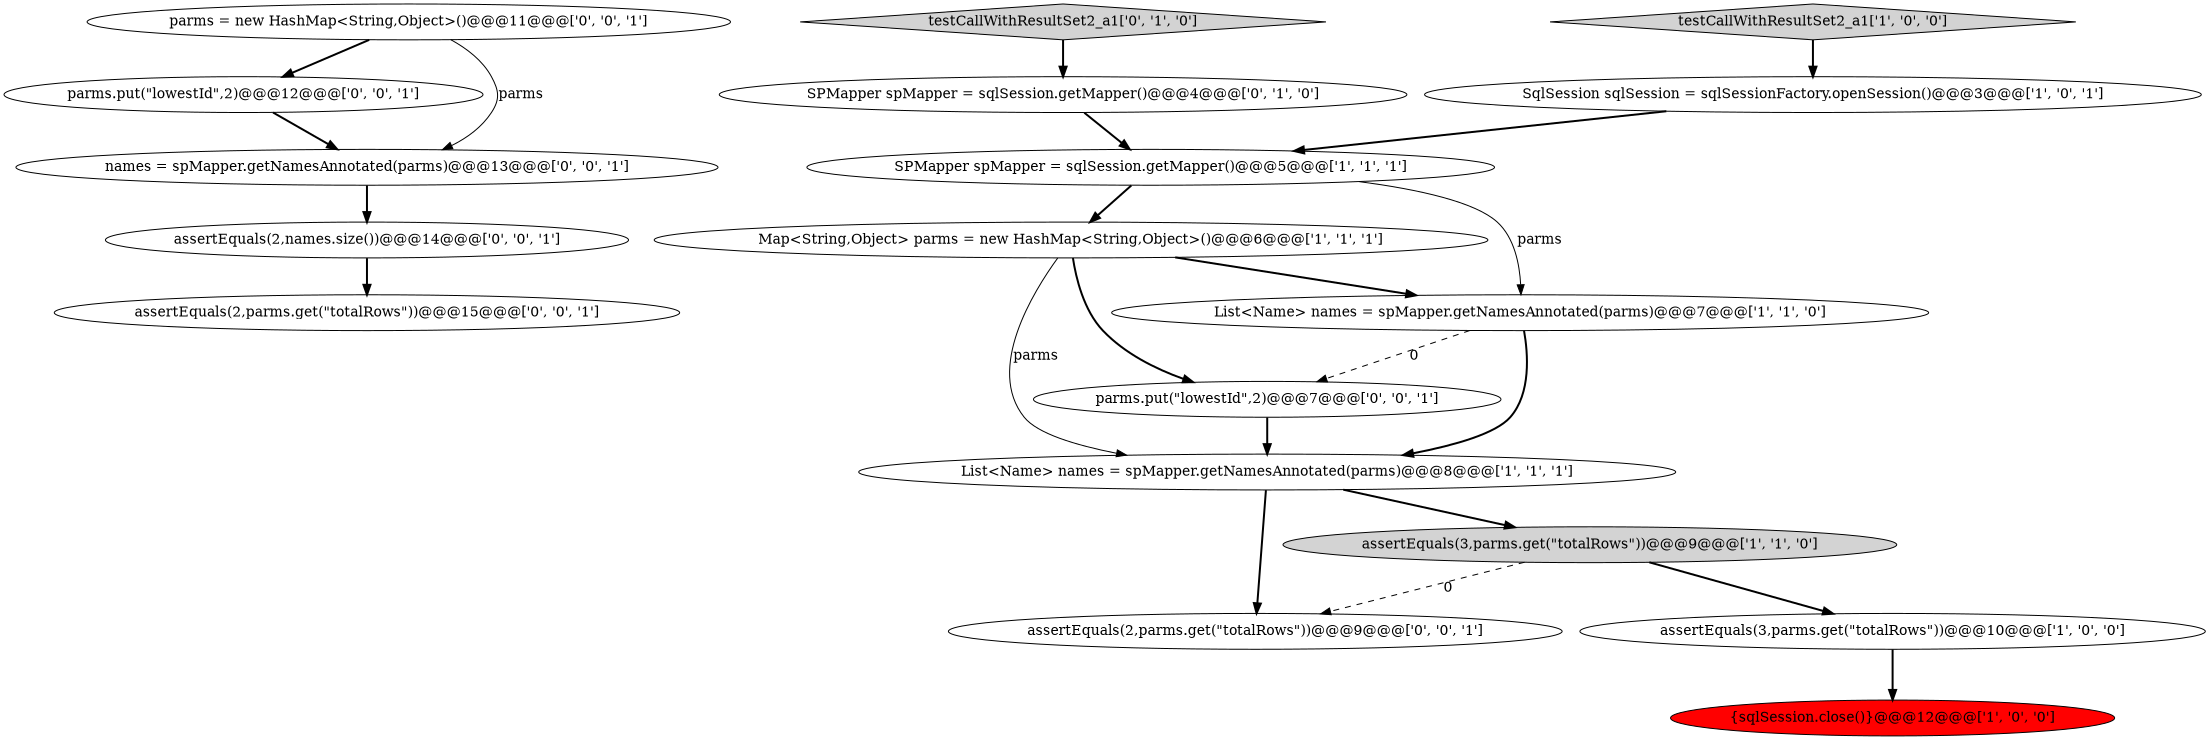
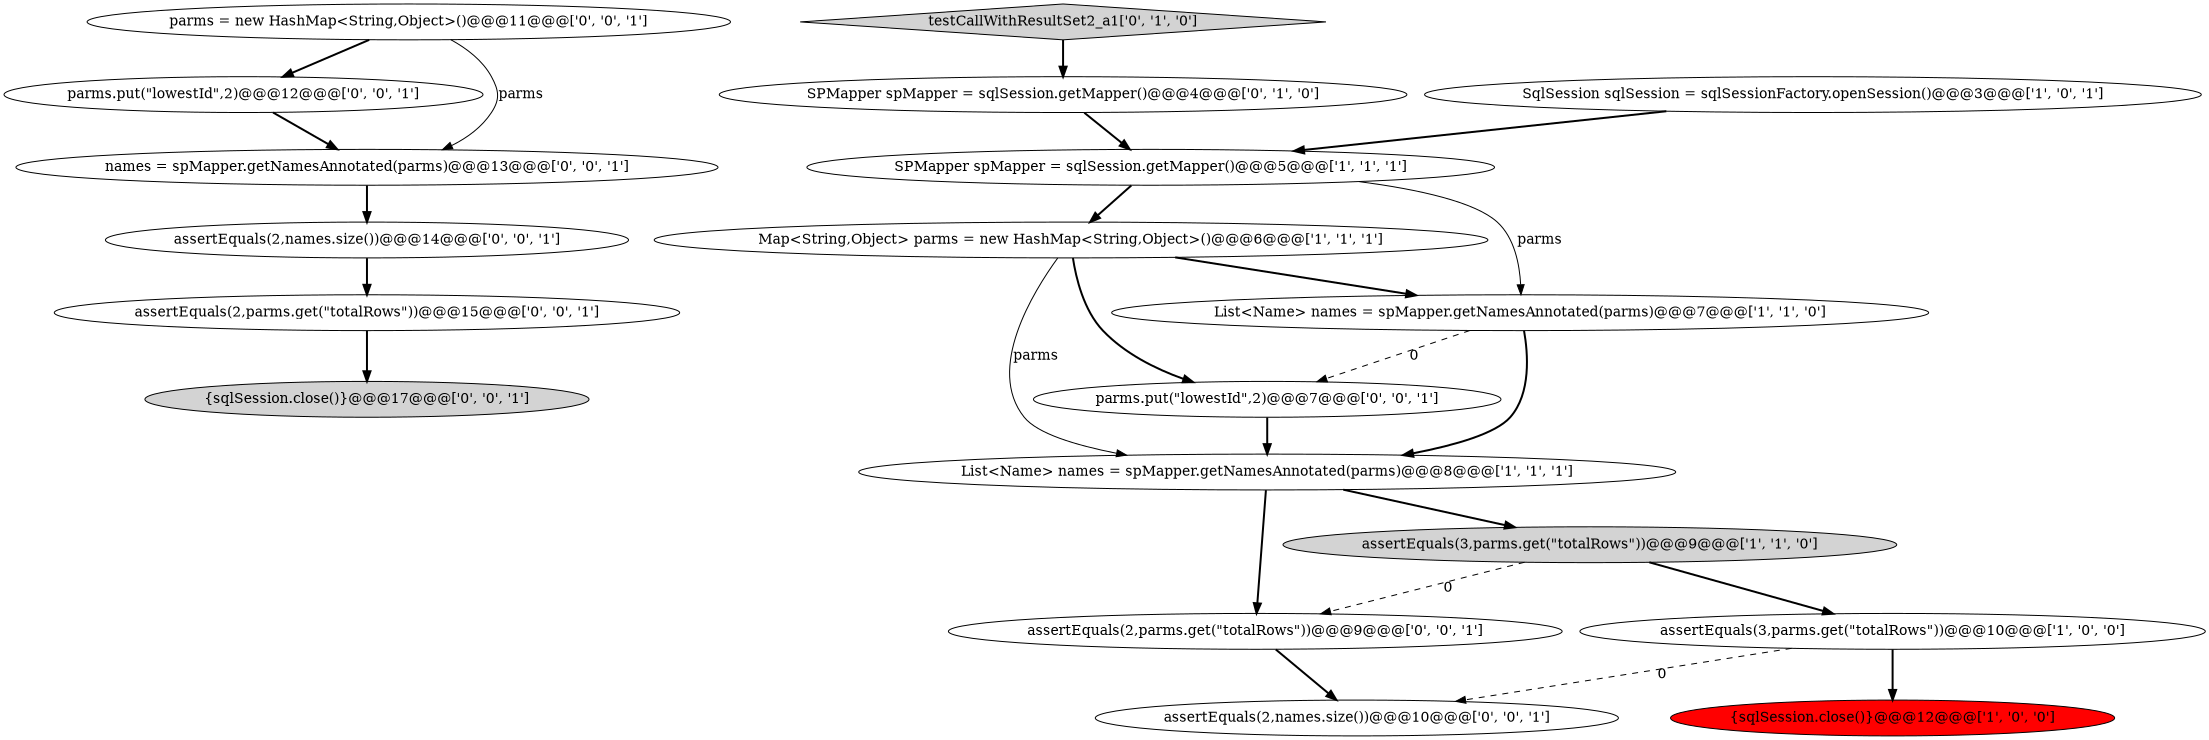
node "testCallWithResultSet2_a1['1', '0', '0']": removed
node "{sqlSession.close()}@@@17@@@['0', '0', '1']": added
node "assertEquals(2,names.size())@@@10@@@['0', '0', '1']": added
